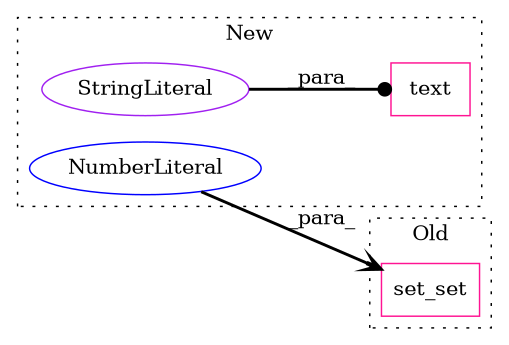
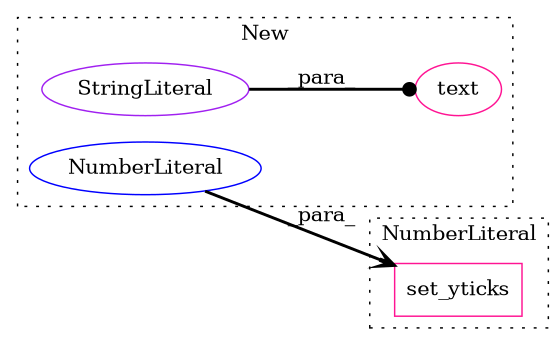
node "text": shape box -> ellipse
cluster "Old": label "Old" -> "NumberLiteral"
node "set_set": label "set_set" -> "set_yticks"
